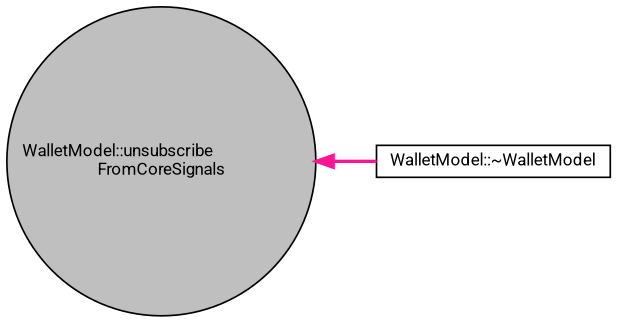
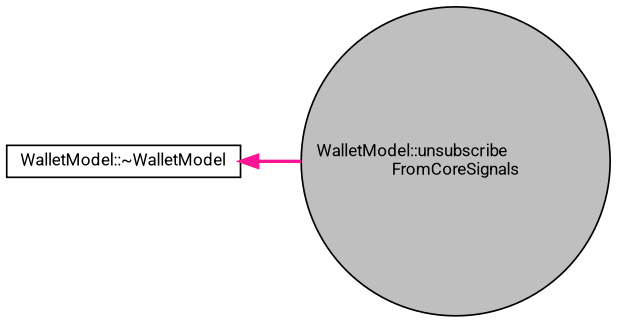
edge "WalletModel::~WalletModel" -> "WalletModel::unsubscribe FromCoreSignals": reversed
